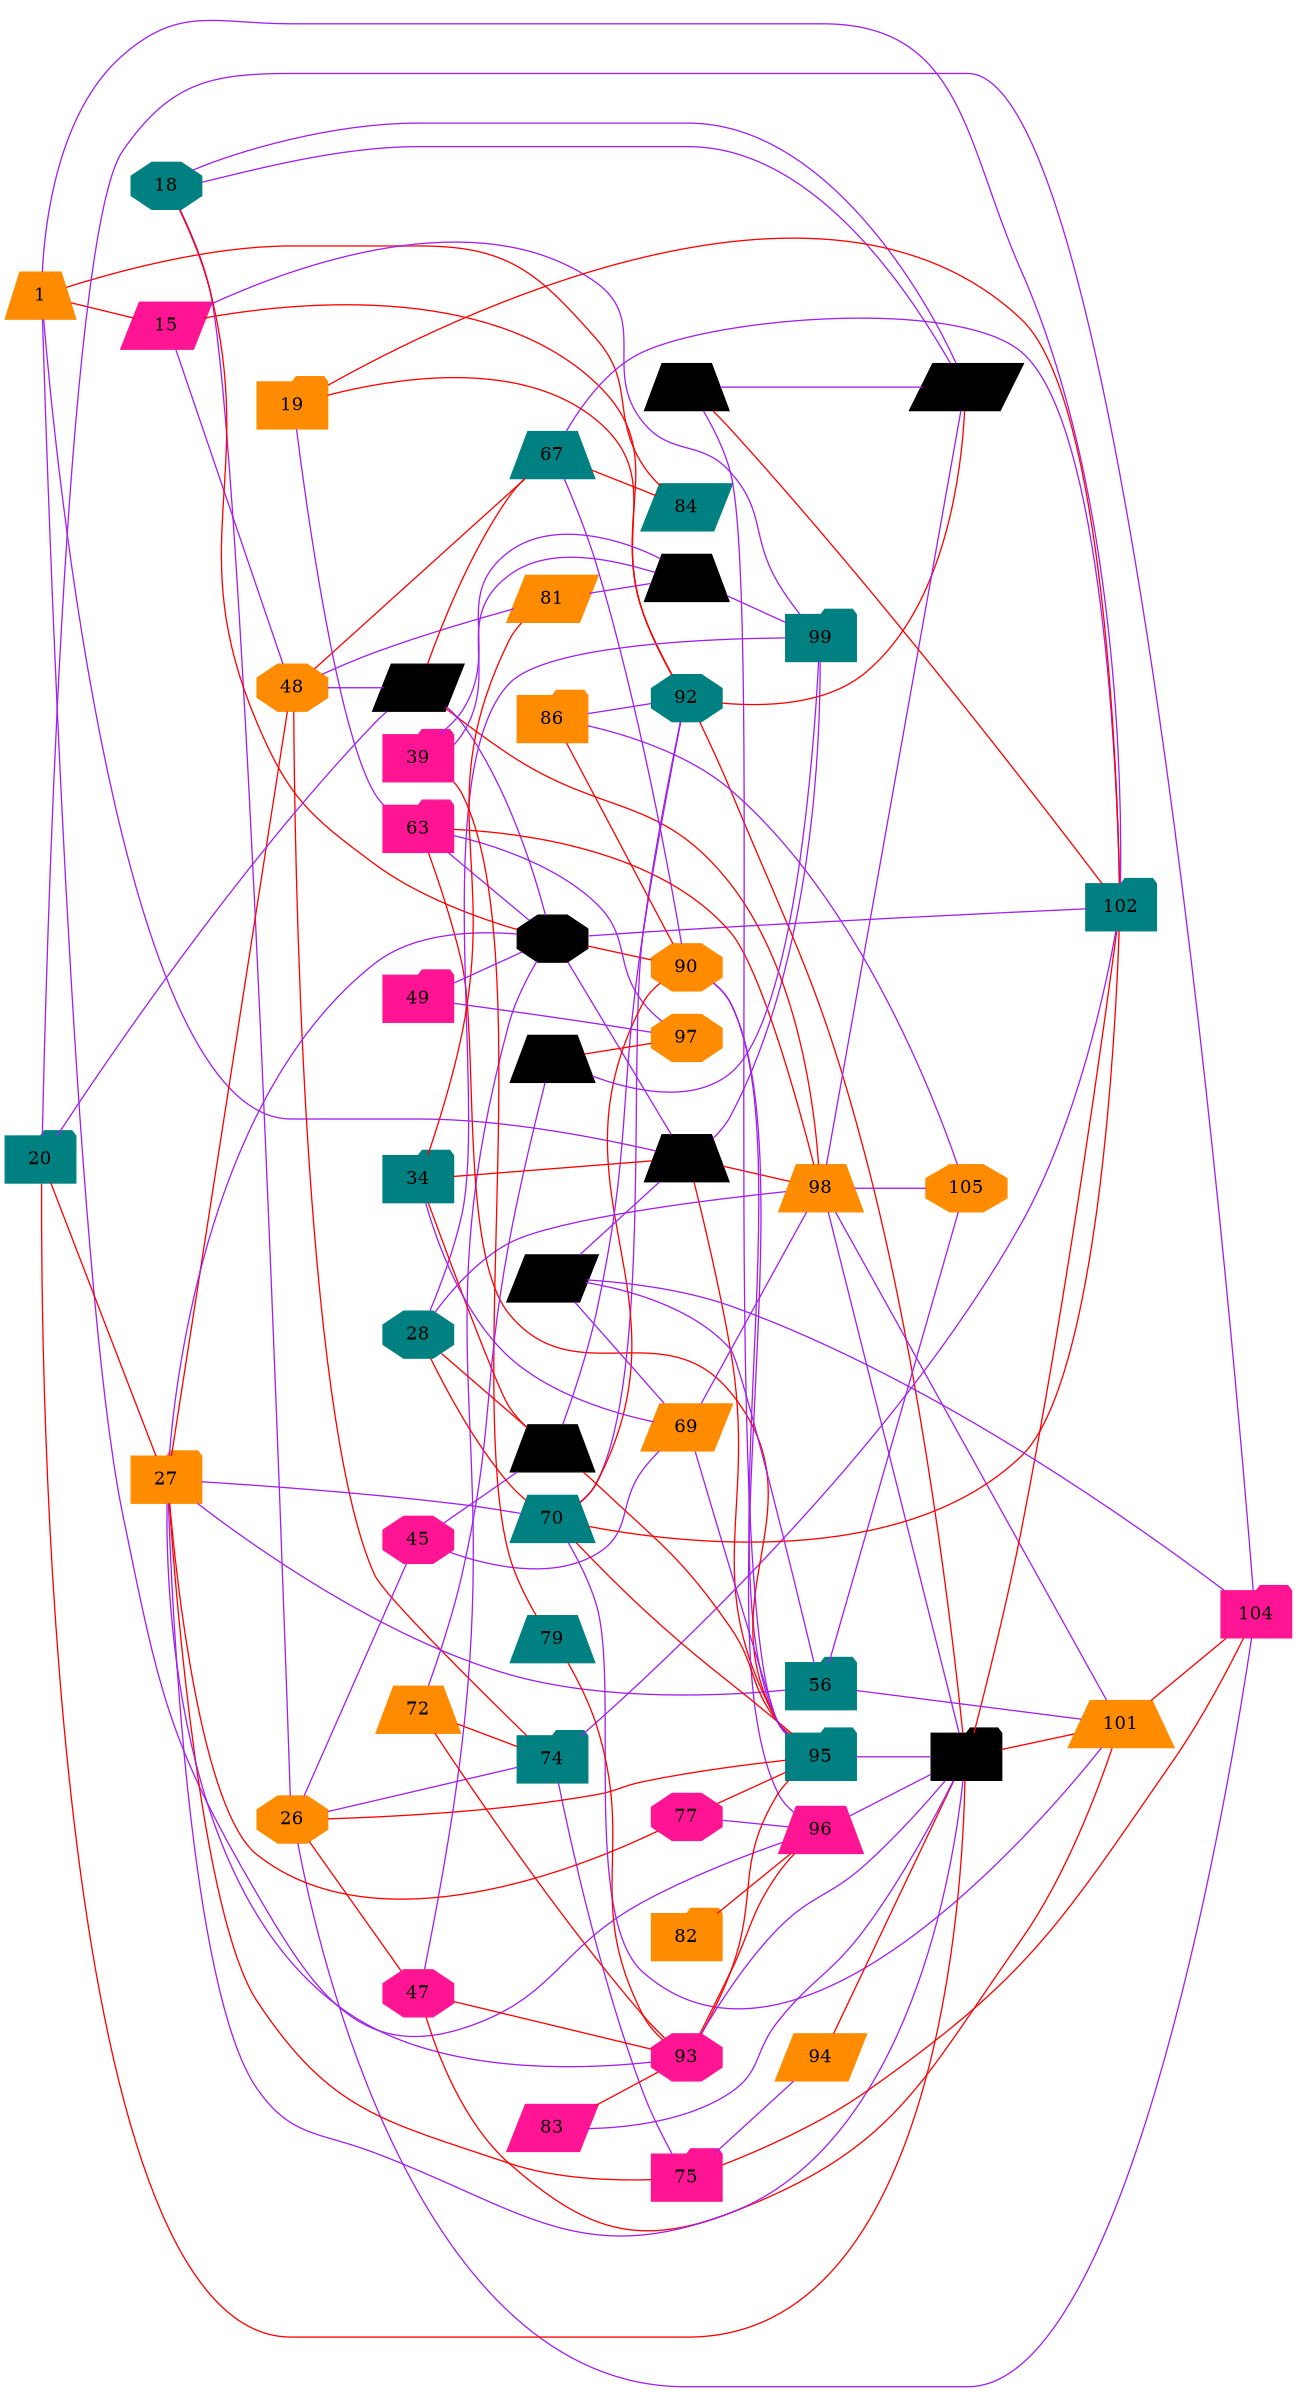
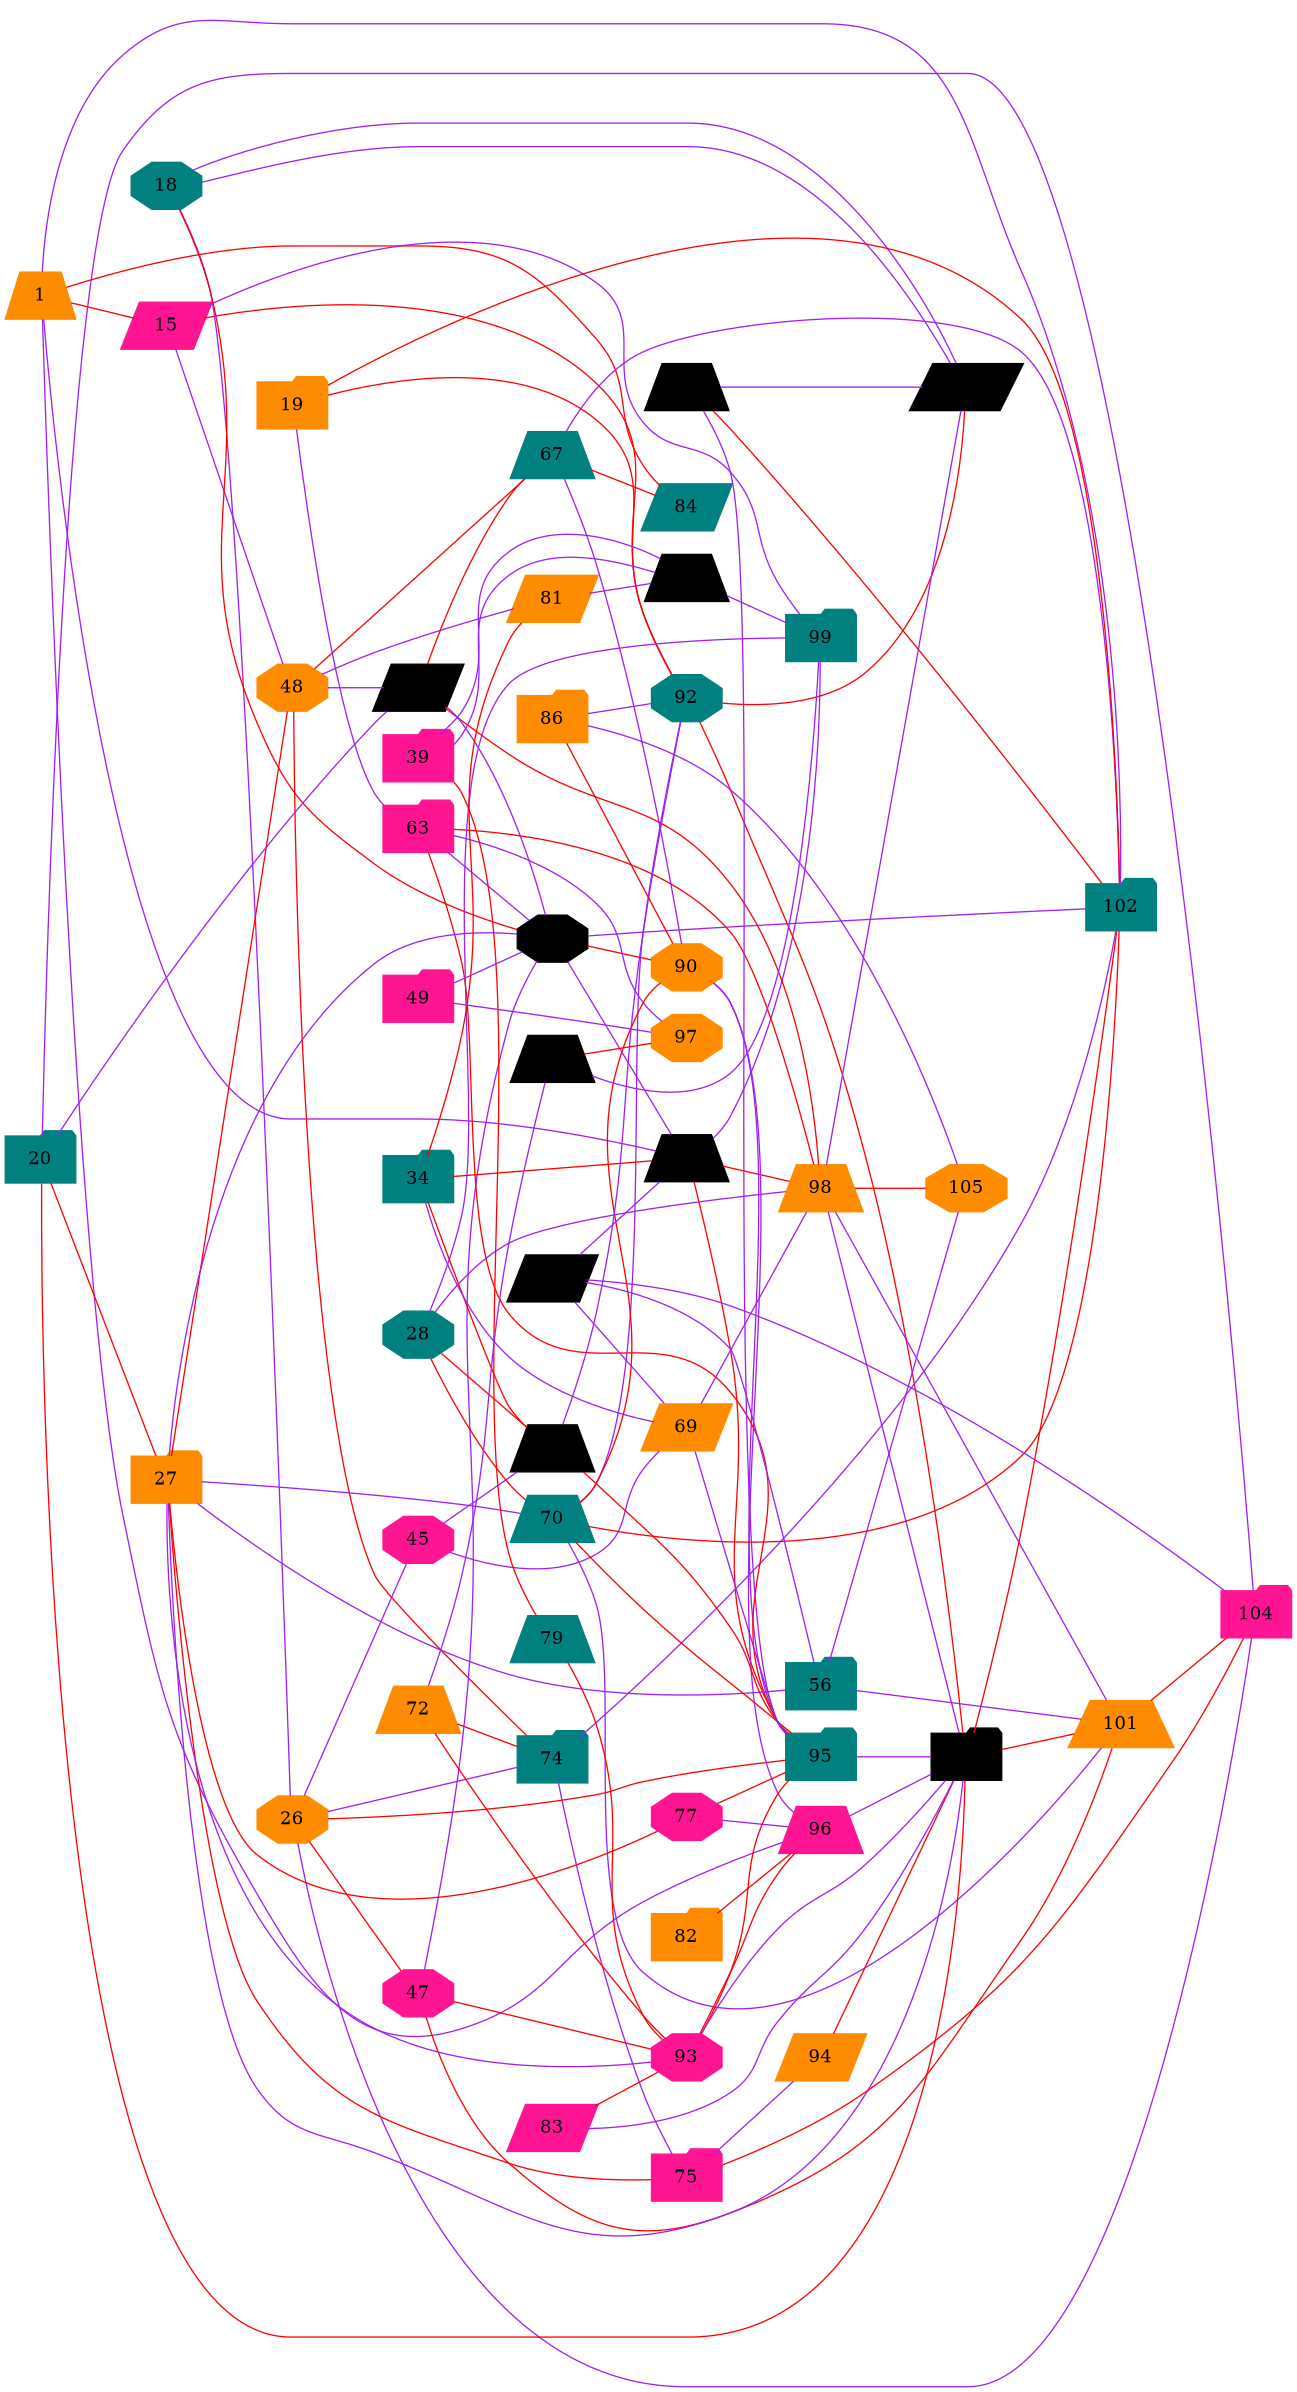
edge "98" -- "105": color purple -> red
